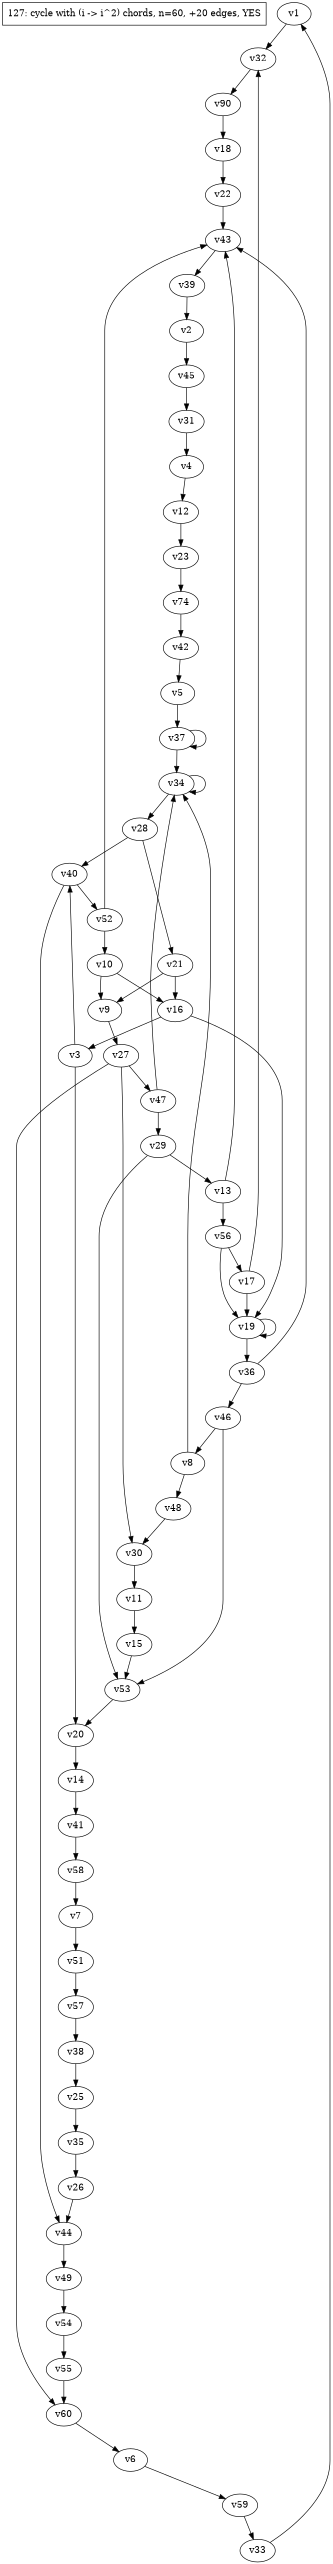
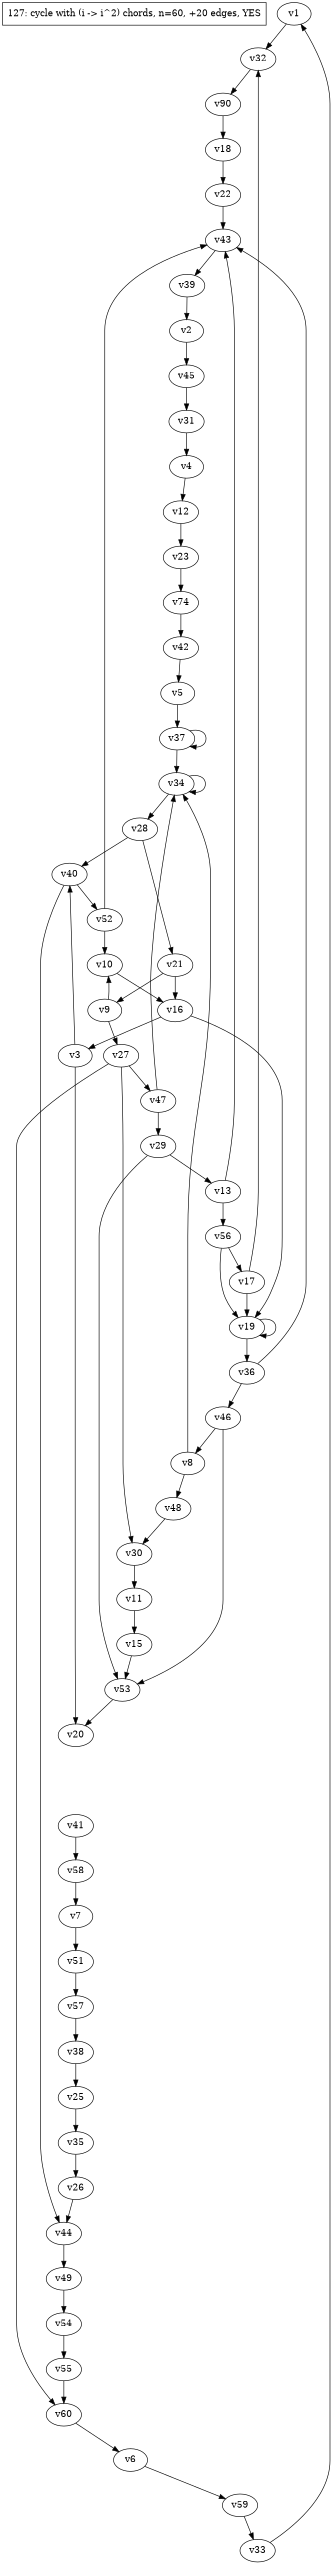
edge "v10" -> "v9": reversed
node "v14": removed
